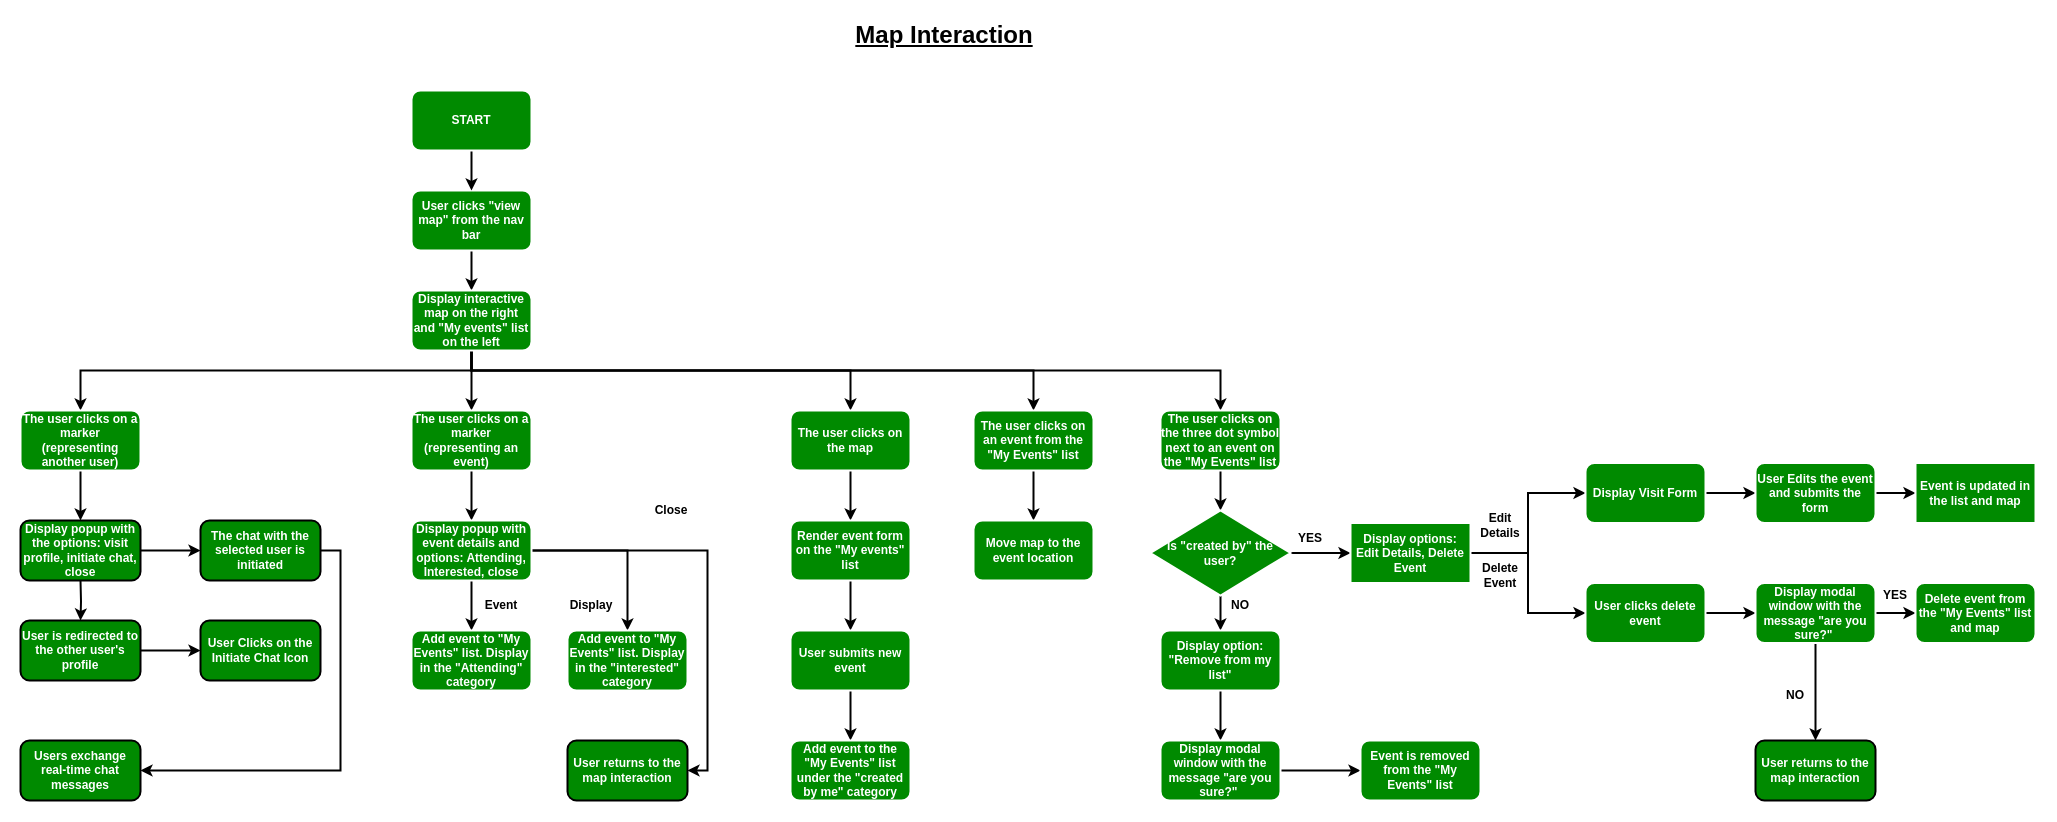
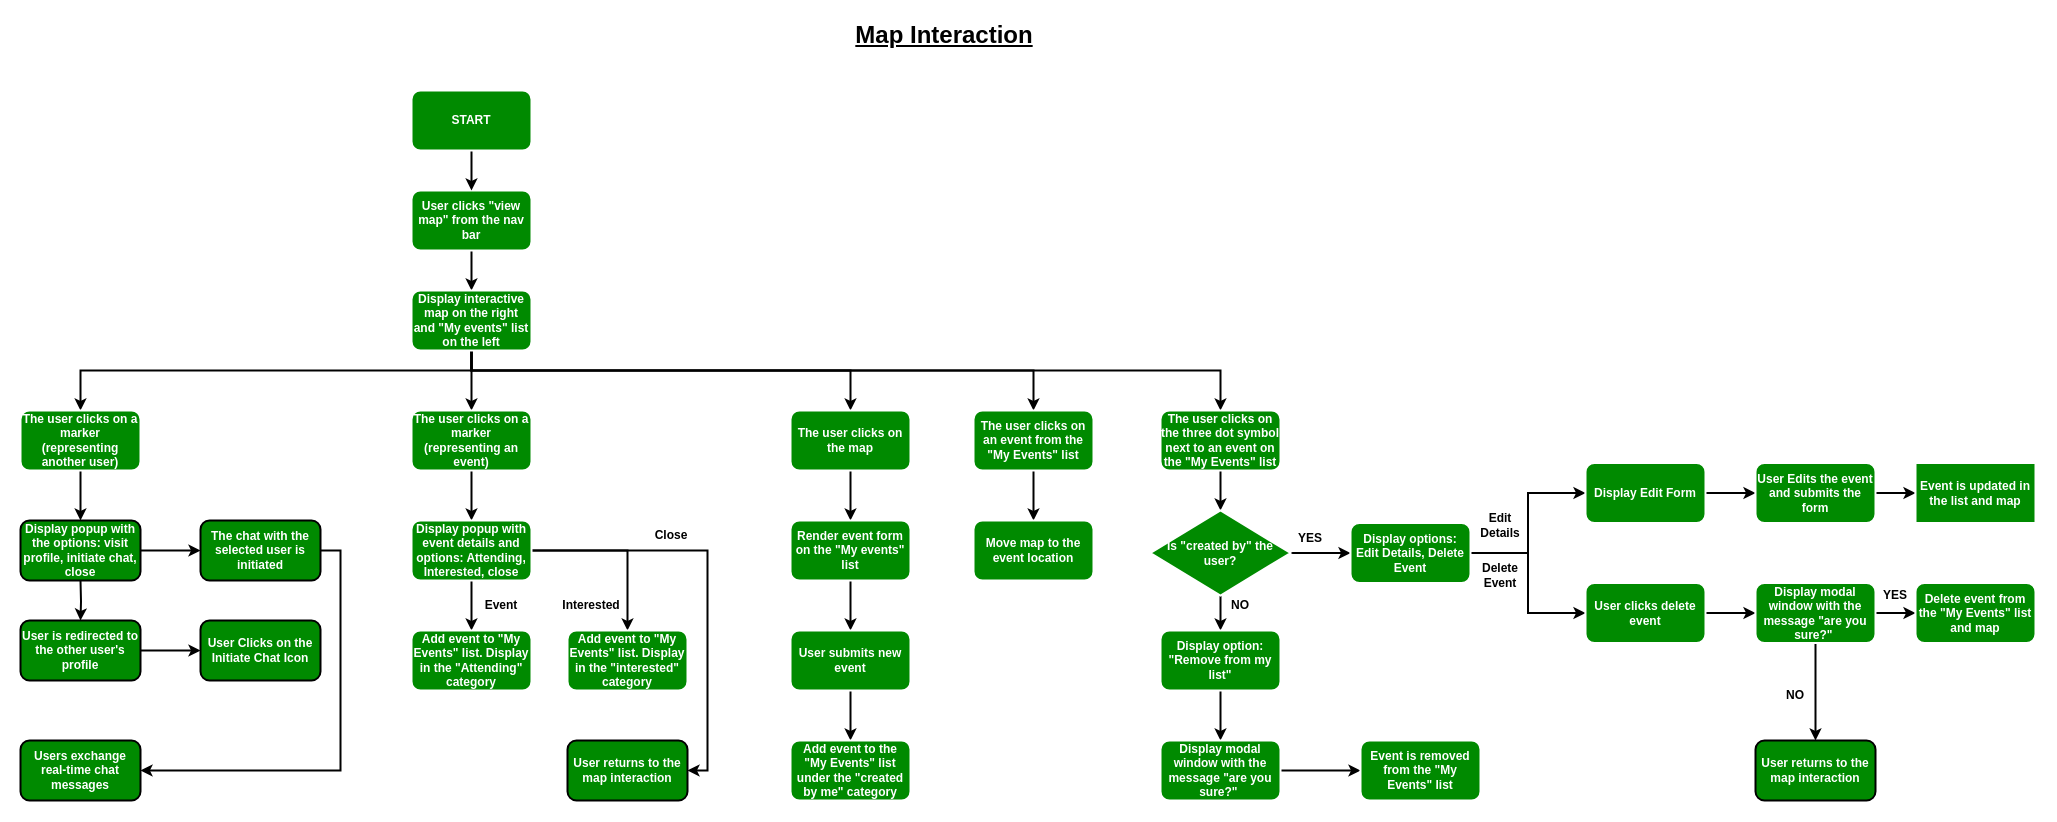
node "Display Visit Form": label "Display Visit Form" -> "Display Edit Form"
node "Close": moved (672, 511) -> (672, 536)
node "Display options: Edit Details, Delete Event": shape rectangle -> rounded rectangle
node "Display": label "Display" -> "Interested"
